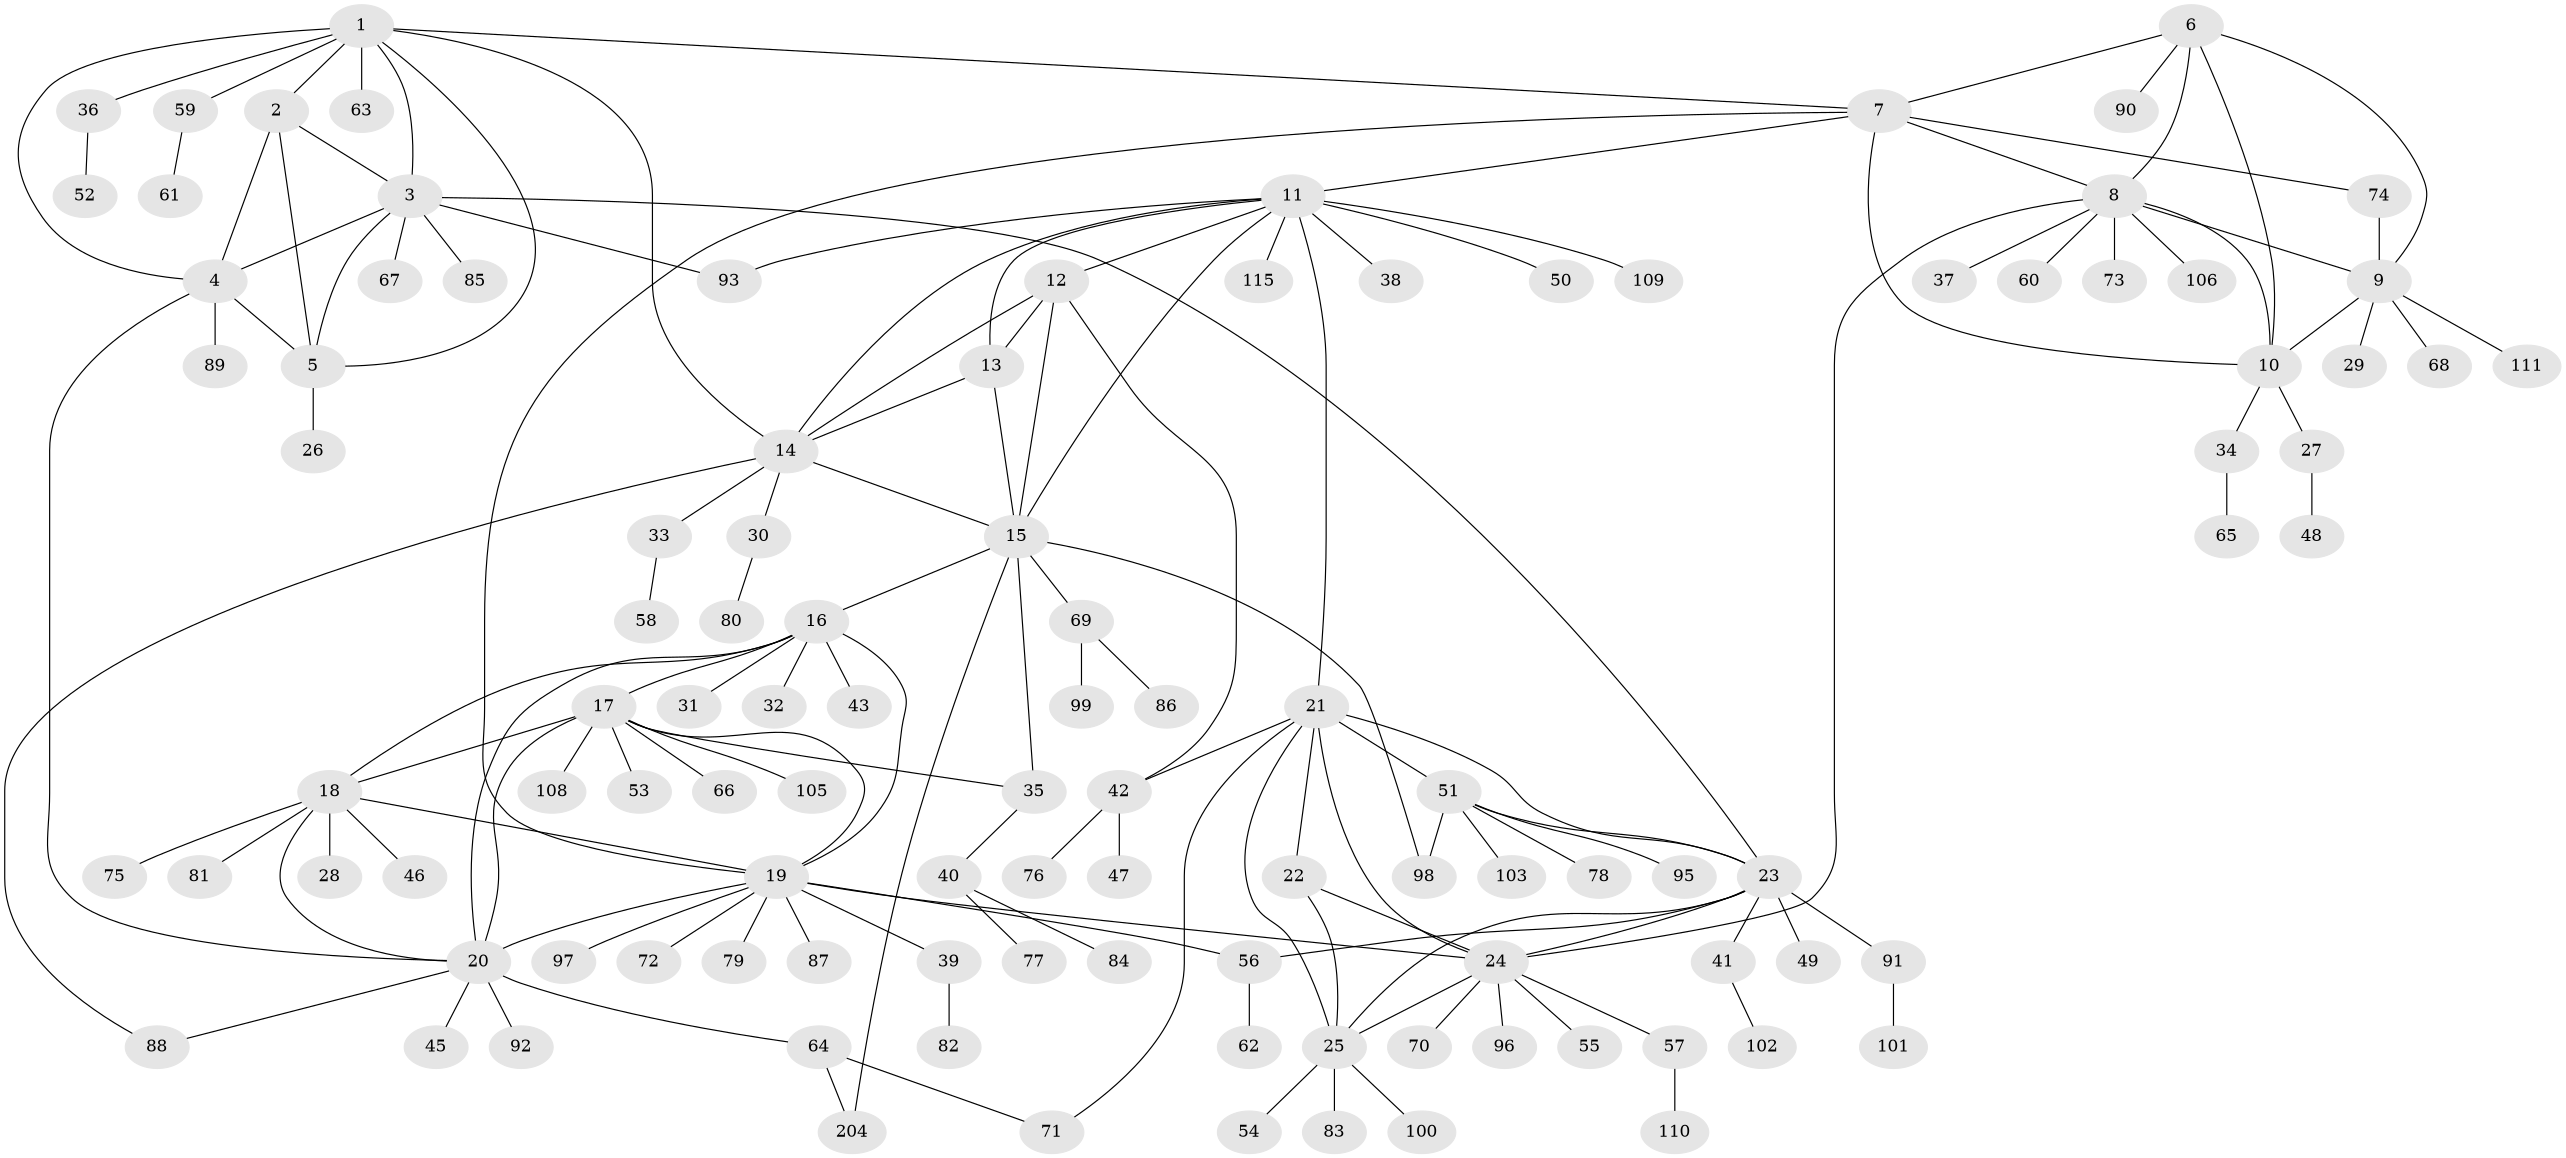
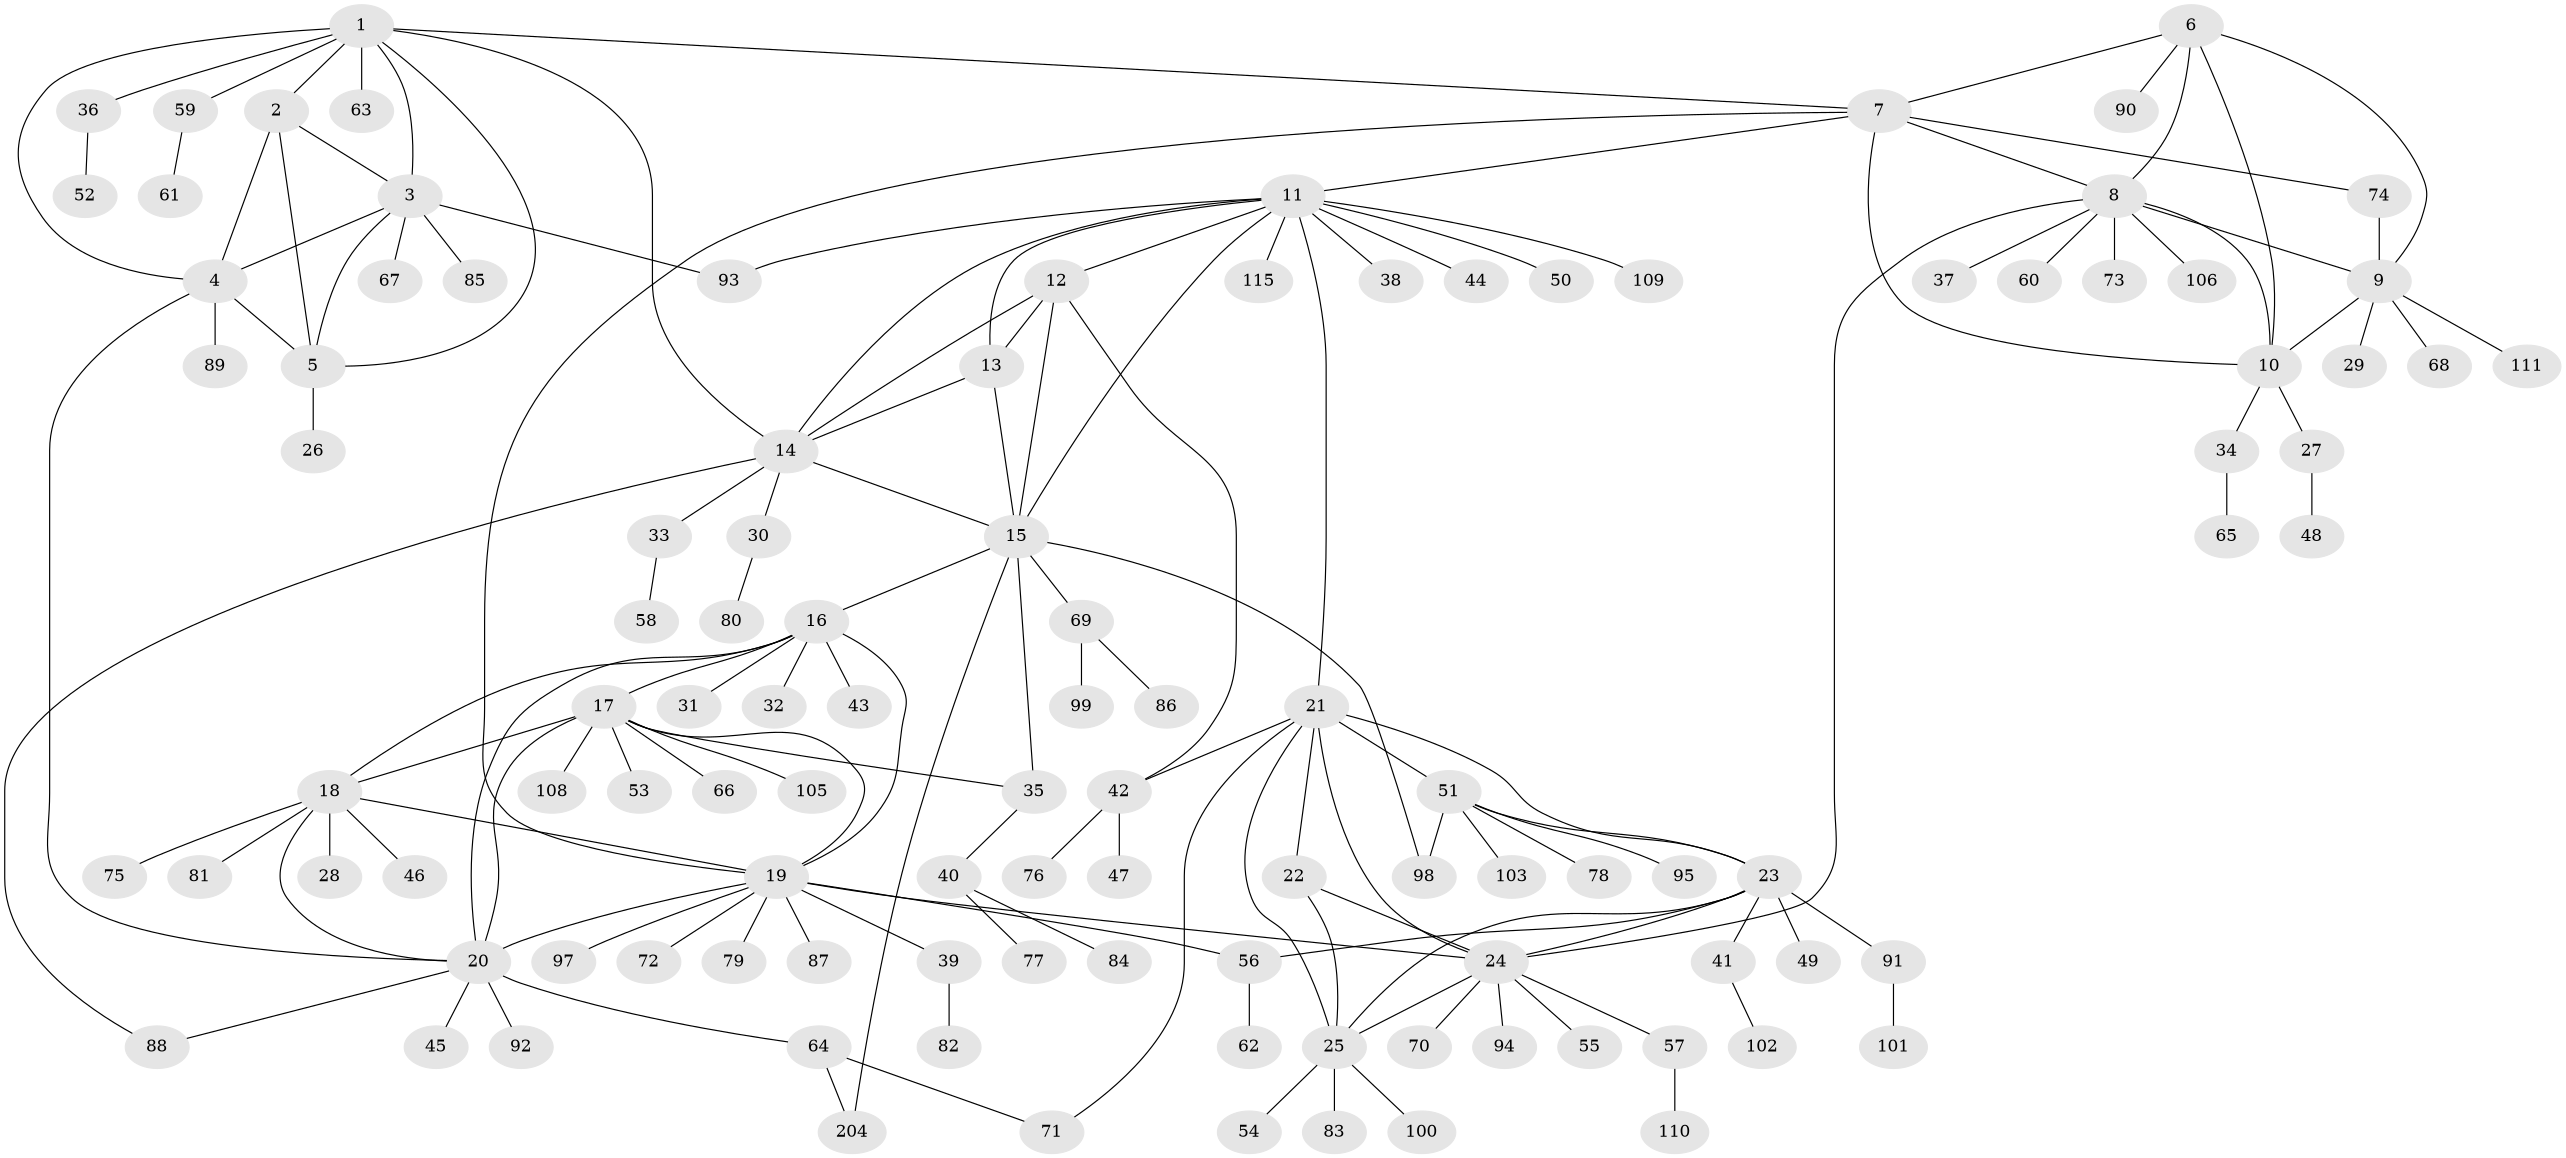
node "44": added
edge "3" -- "23": removed
node "96": label "96" -> "94"
